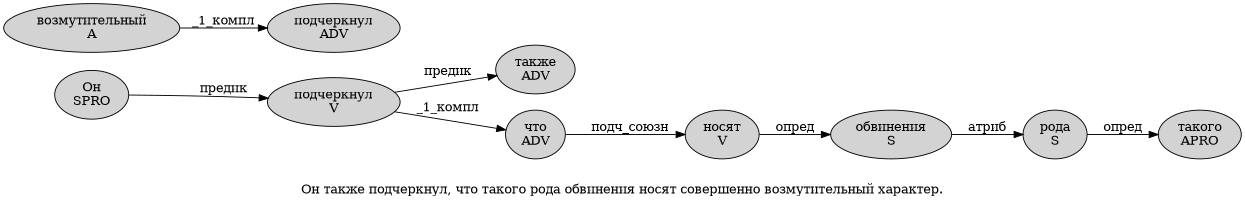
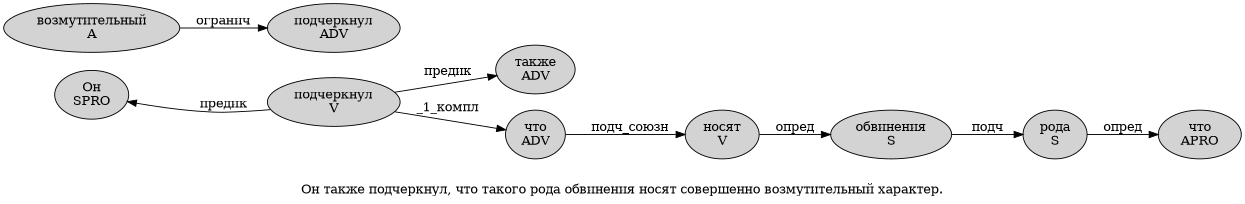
edge "возмутительный A" -> "подчеркнул ADV": label "_1_компл" -> "огранич"
edge "Он SPRO" -> "подчеркнул V": reversed
edge "обвинения S" -> "рода S": label "атриб" -> "подч"
node "такого APRO": label "такого APRO" -> "что APRO"
